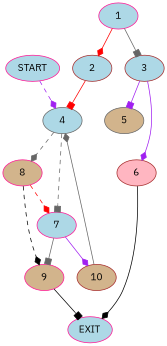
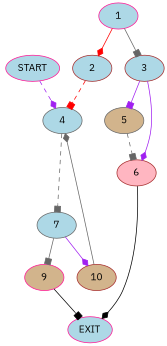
edge "2" -> "4": style solid -> dashed
edge "5" -> "6": added
node "8": removed
node "7": color deeppink -> gray40
